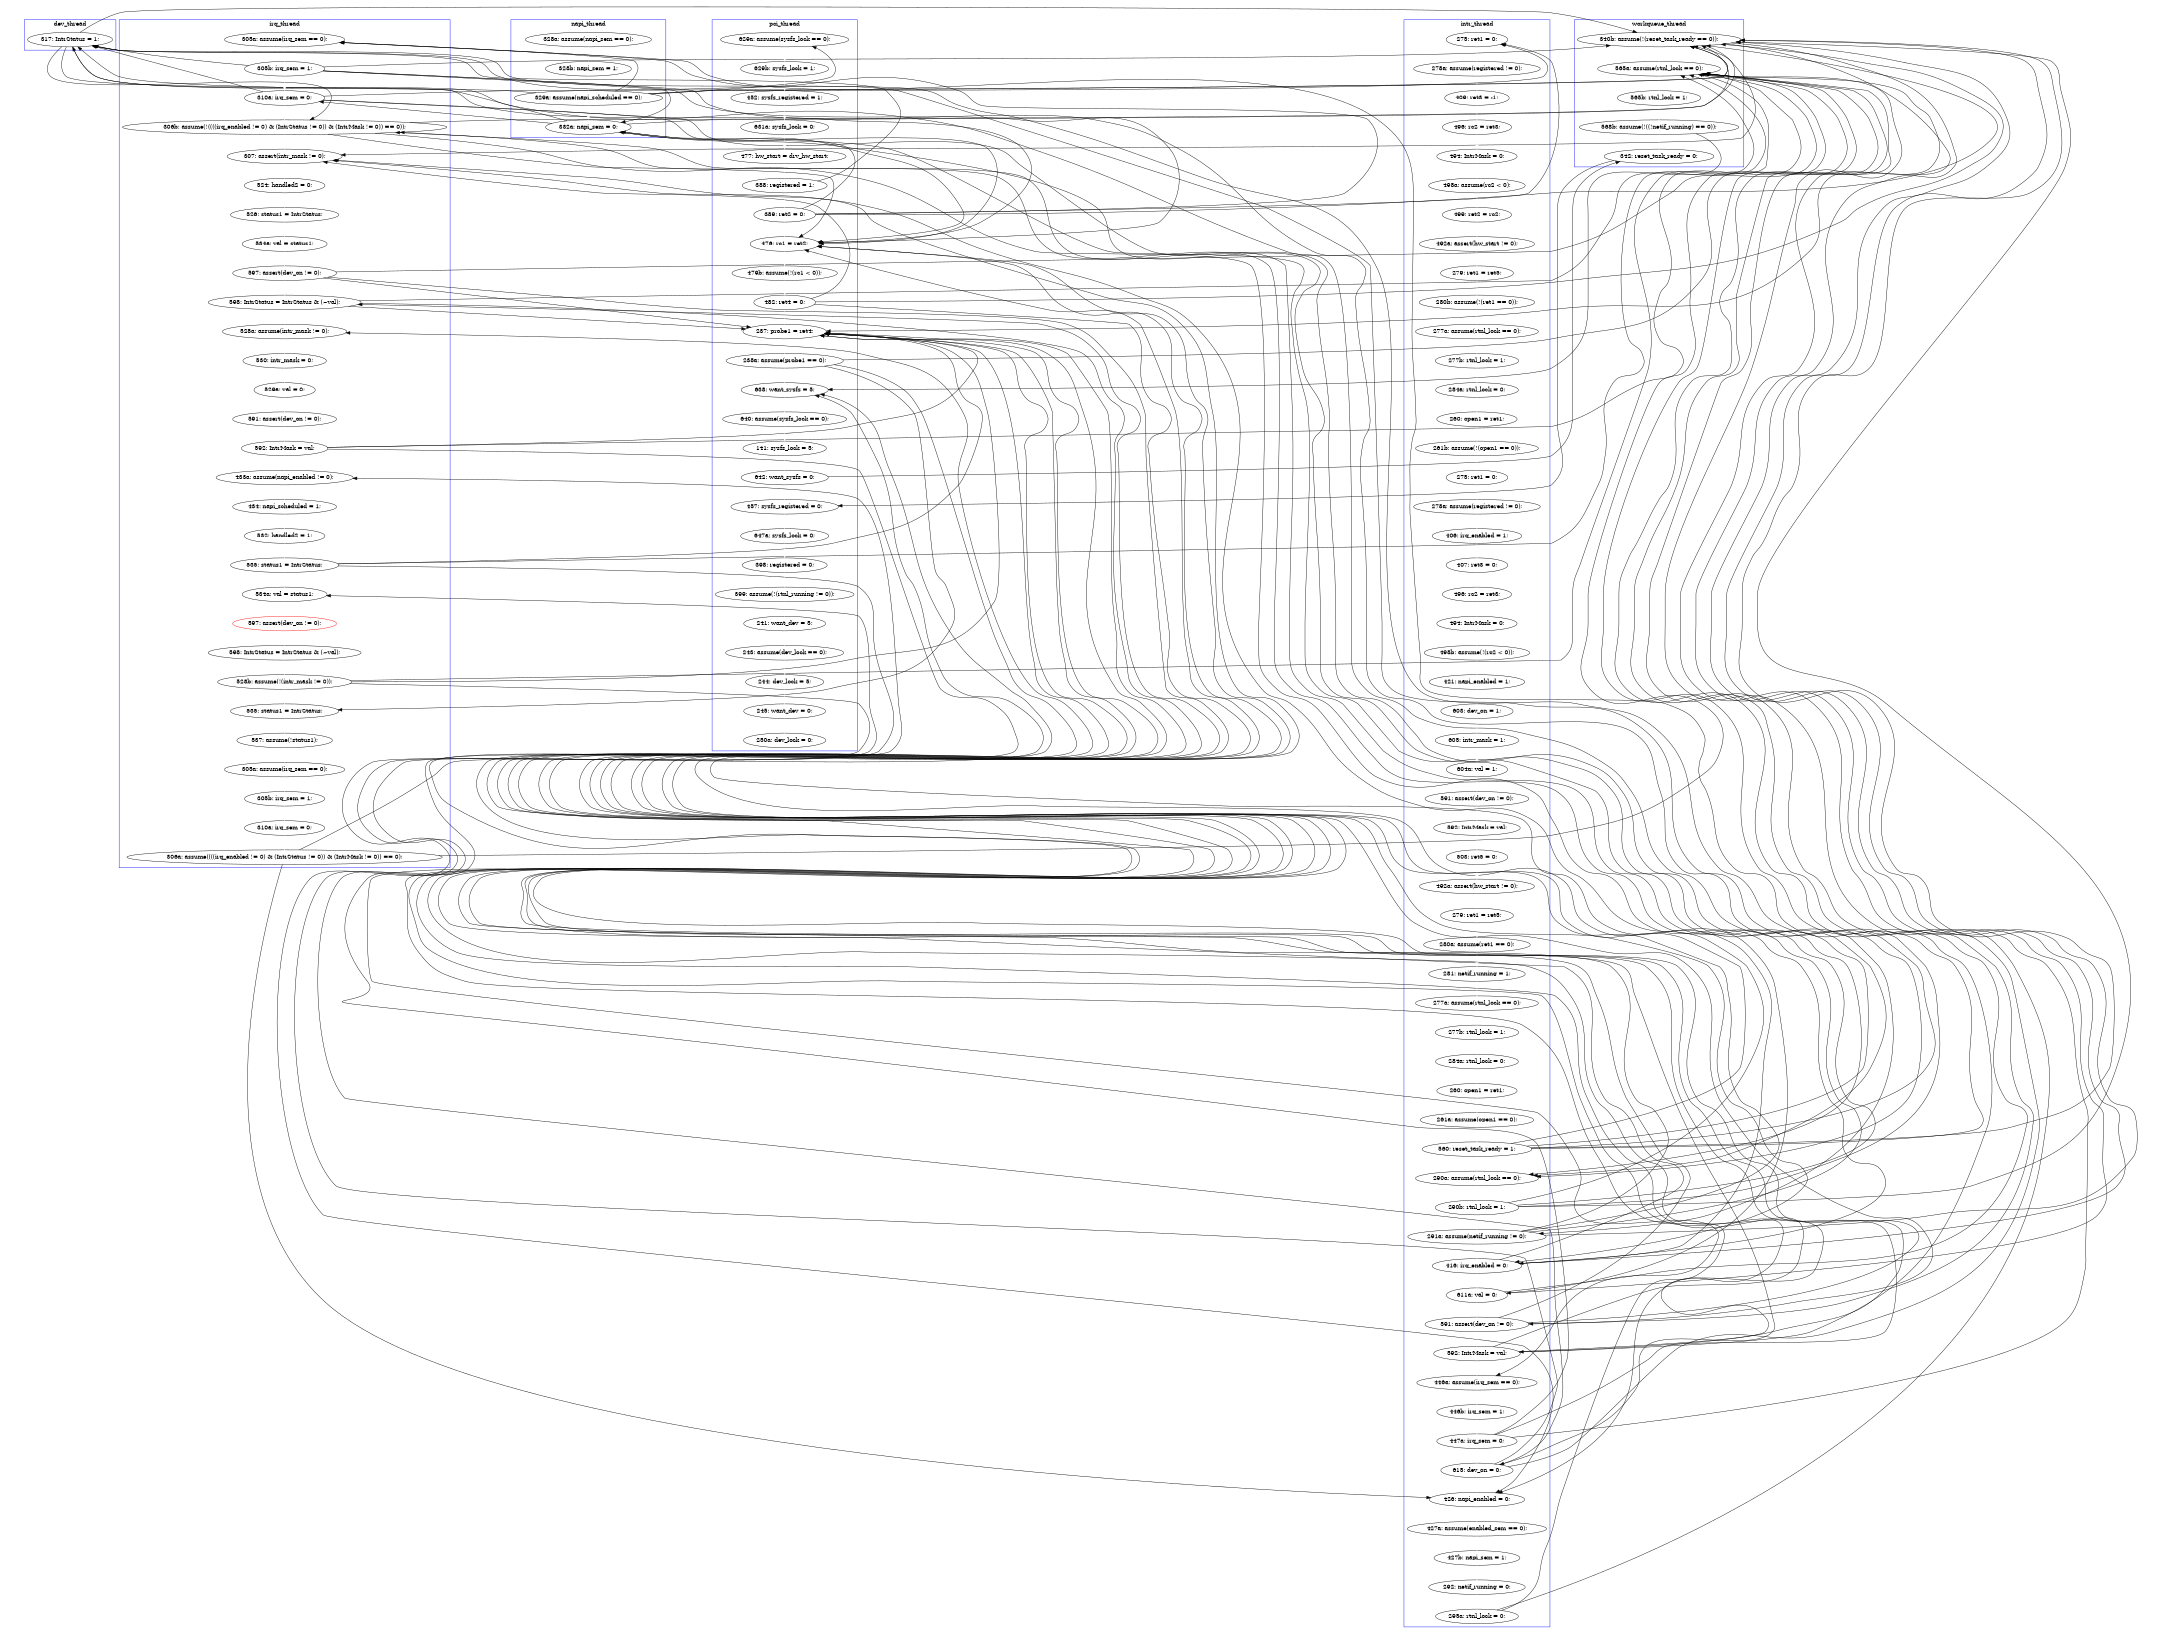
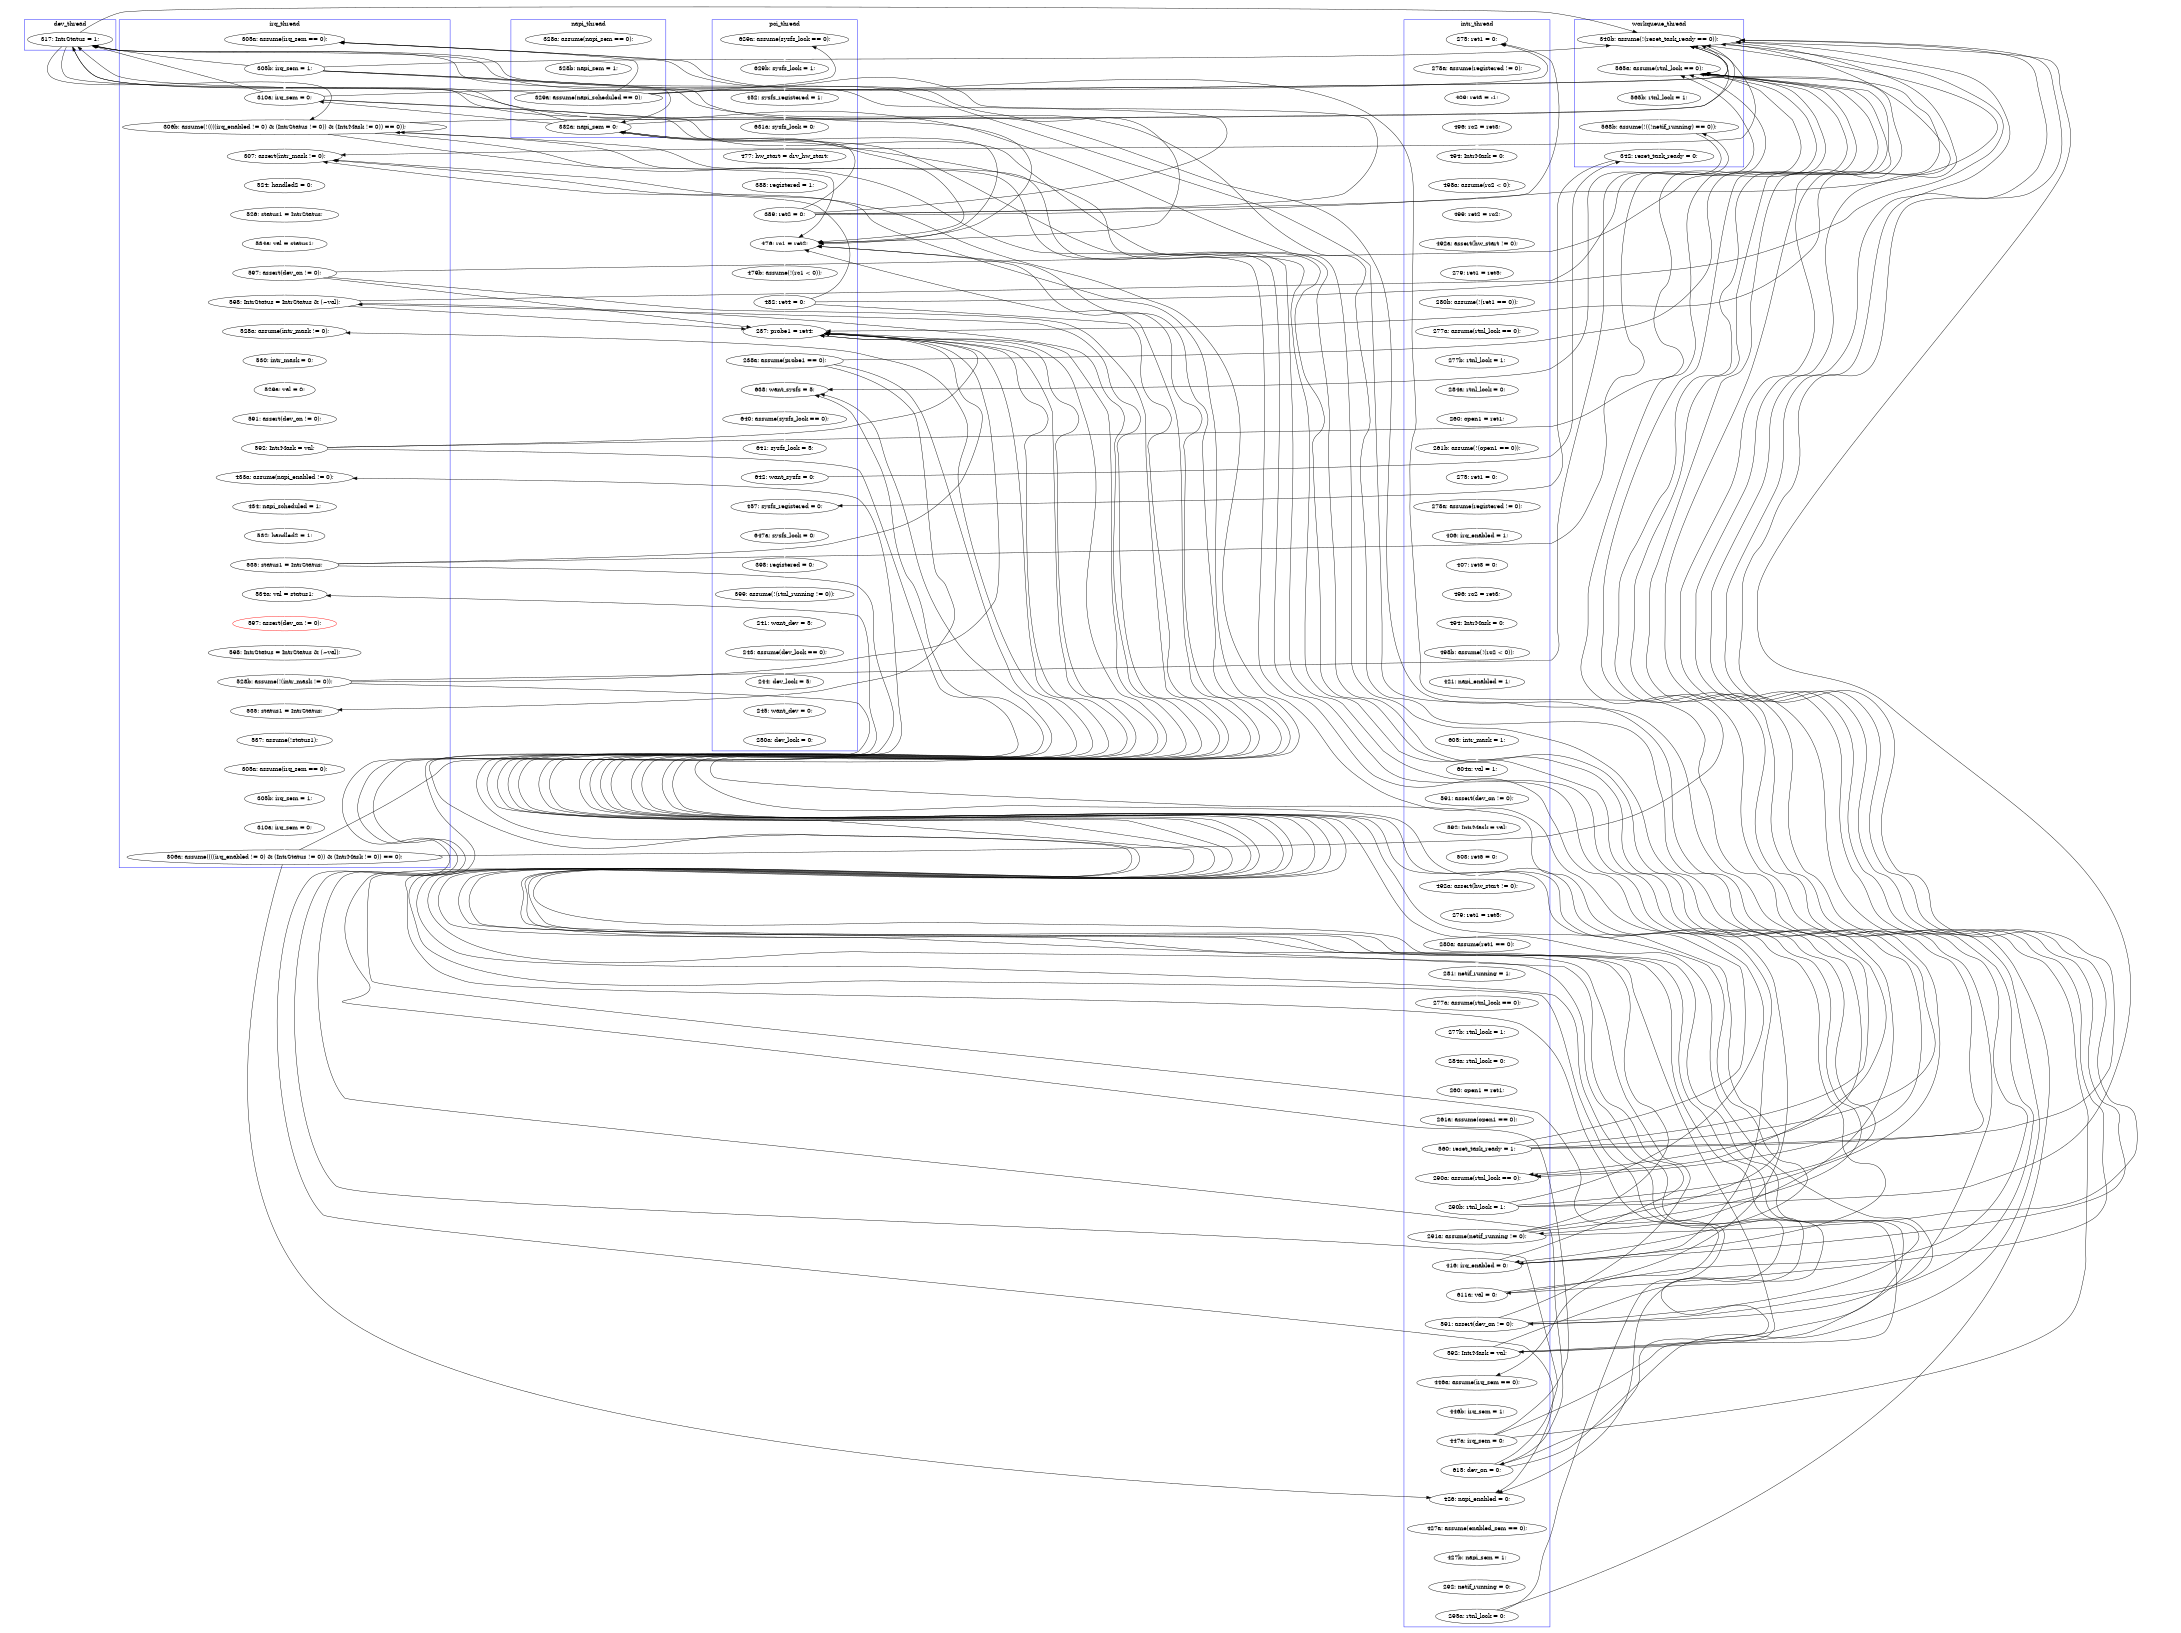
edge "388: registered = 1;" -> "317: IntrStatus = 1;": now "389: ret2 = 0;" -> "317: IntrStatus = 1;"
node "141: sysfs_lock = 5;": label "141: sysfs_lock = 5;" -> "641: sysfs_lock = 5;"
edge "528b: assume(!(intr_mask != 0));" -> "565a: assume(rtnl_lock == 0);": now "528b: assume(!(intr_mask != 0));" -> "568b: assume(!((!netif_running) == 0));"
node "603: dev_on = 1;": removed
